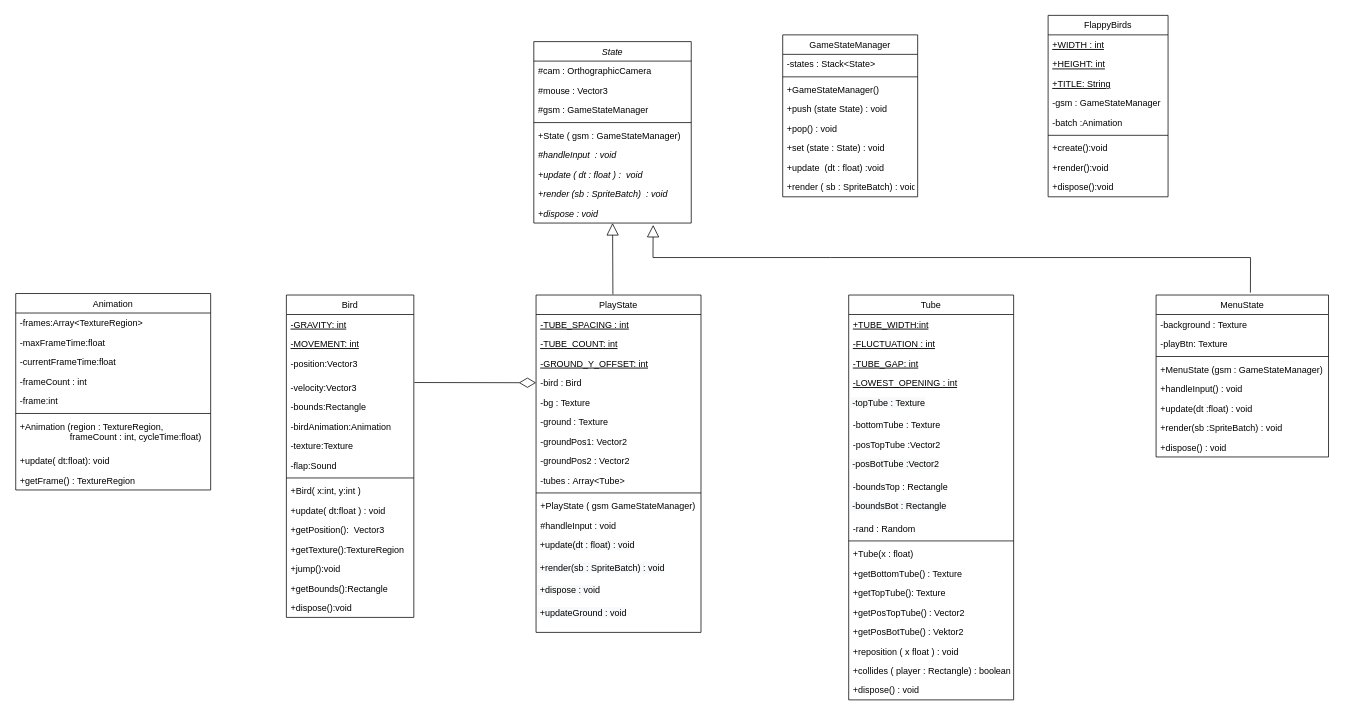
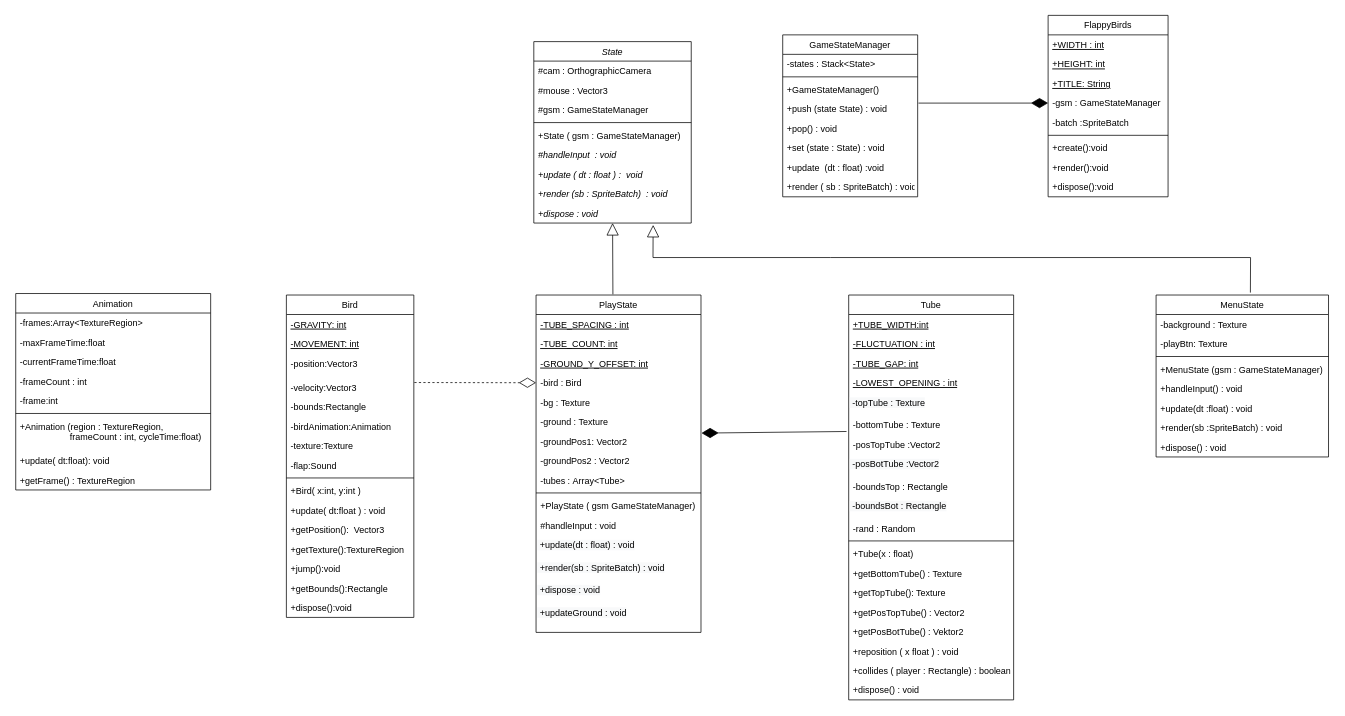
edge "+push (state State) : void" -> "-gsm : GameStateManager": added
node "-batch :Animation": label "-batch :Animation" -> "-batch :SpriteBatch"
edge "-velocity:Vector3" -> "-bird : Bird": style solid -> dashed
edge "-bottomTube : Texture" -> "-groundPos1: Vector2": added
